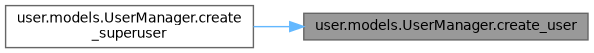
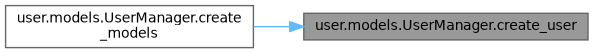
node "user.models.UserManager.create _superuser": label "user.models.UserManager.create _superuser" -> "user.models.UserManager.create _models"
